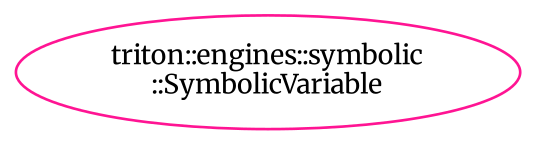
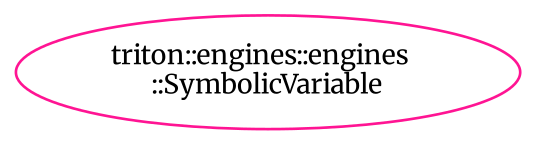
node "triton::engines::symbolic ::SymbolicVariable": label "triton::engines::symbolic ::SymbolicVariable" -> "triton::engines::engines ::SymbolicVariable"
